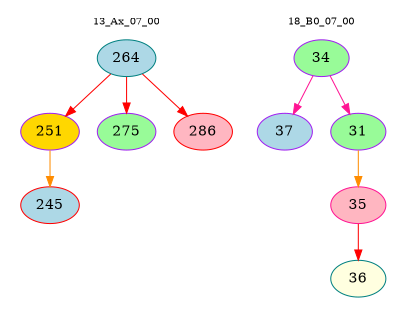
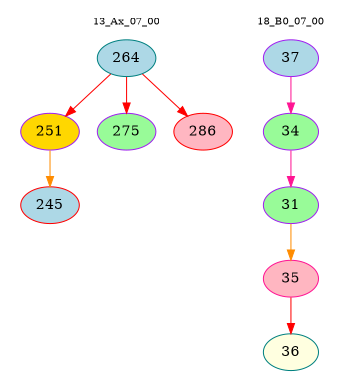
edge "34" -> "37": reversed
